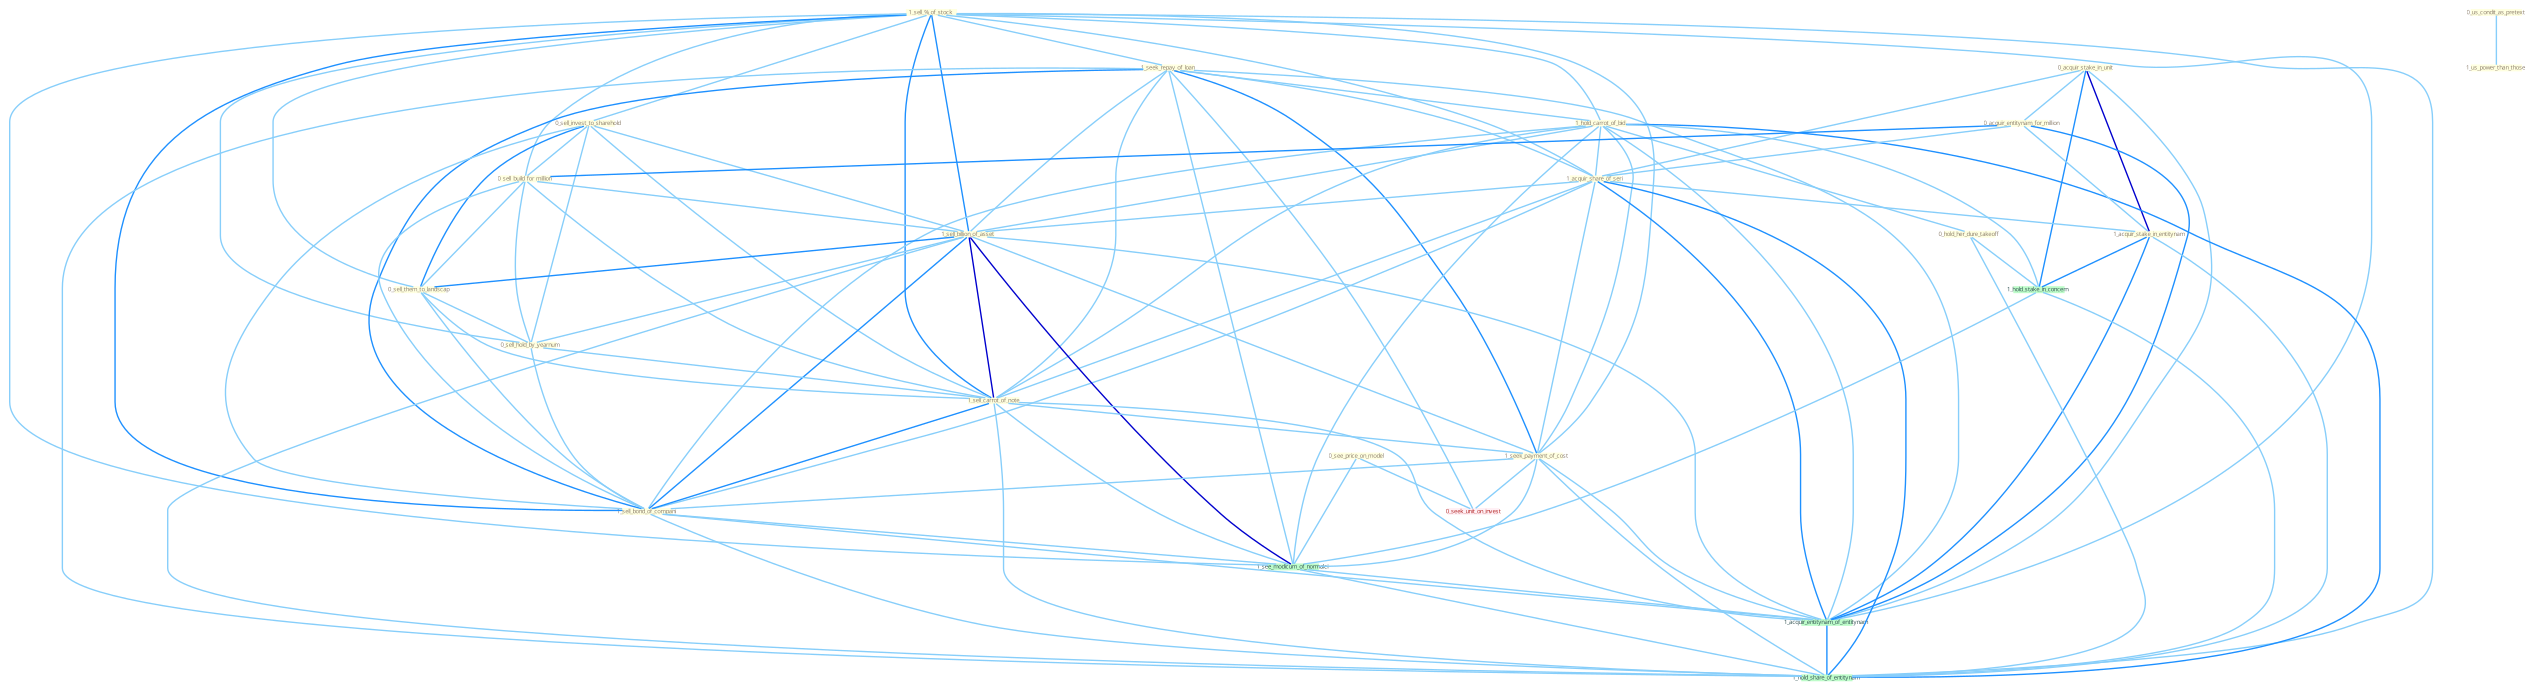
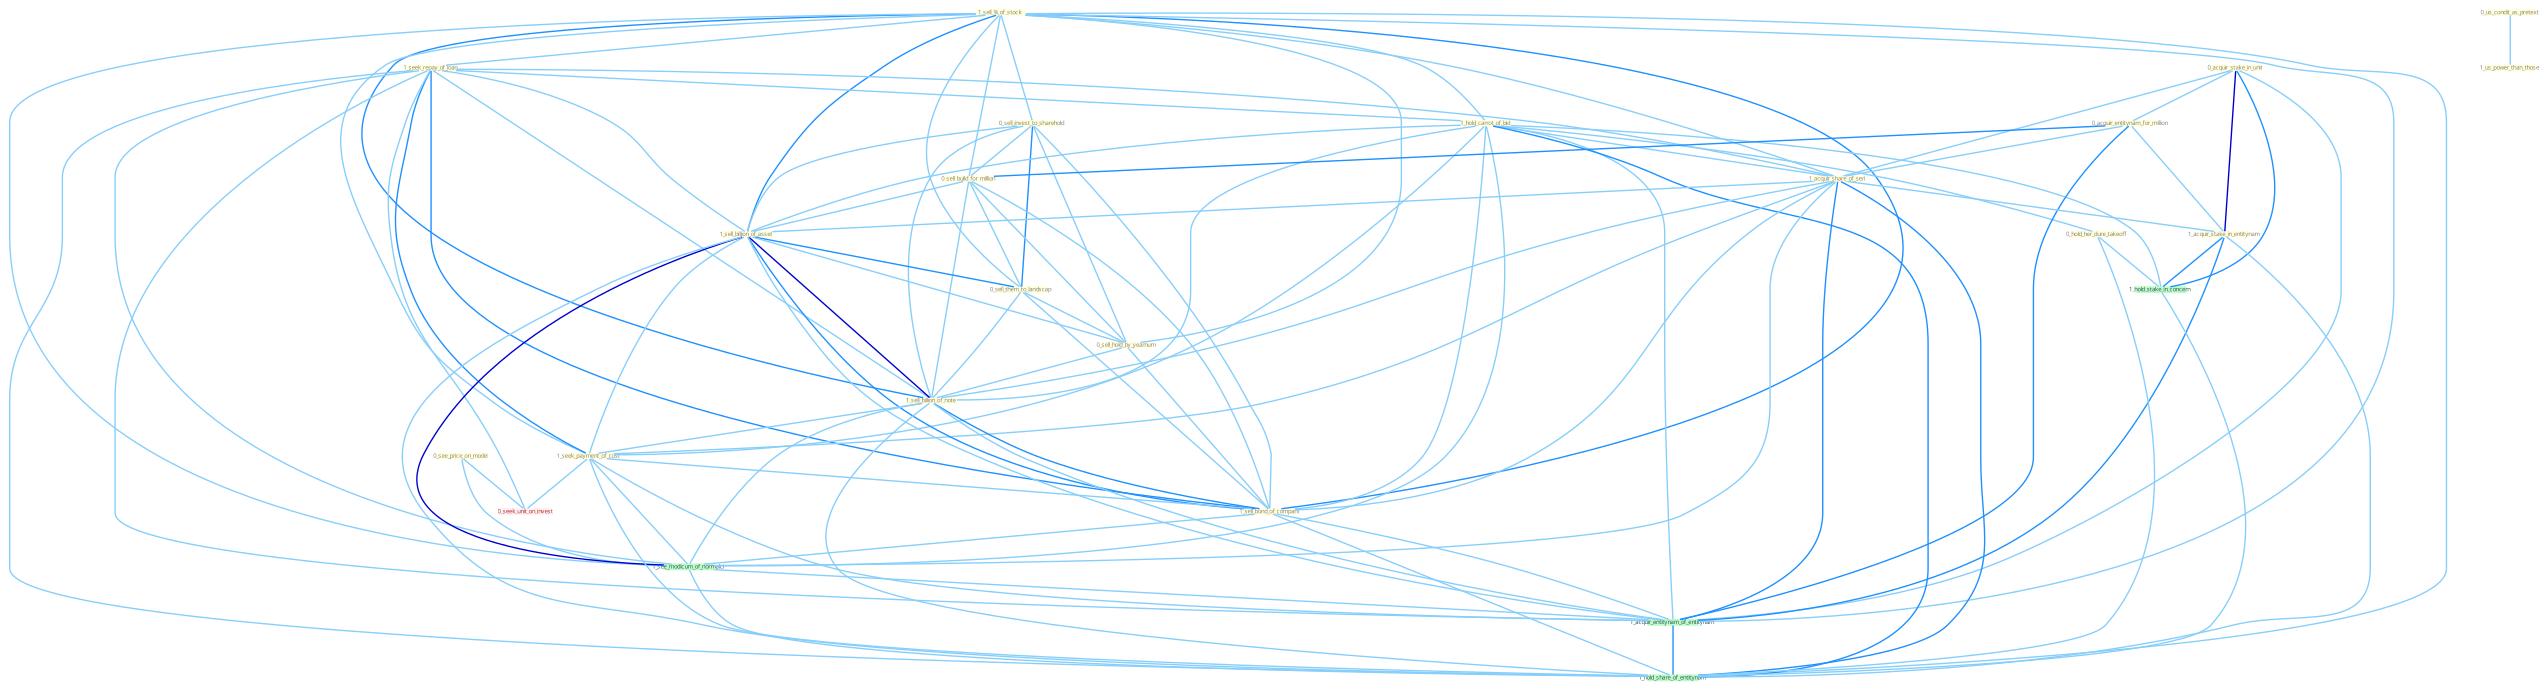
node "1_sell_carrot_of_note": label "1_sell_carrot_of_note" -> "1_sell_billion_of_note"
edge "1_hold_stake_in_concern" -- "1_see_modicum_of_normalci": now "1_acquir_share_of_seri" -- "1_see_modicum_of_normalci"
